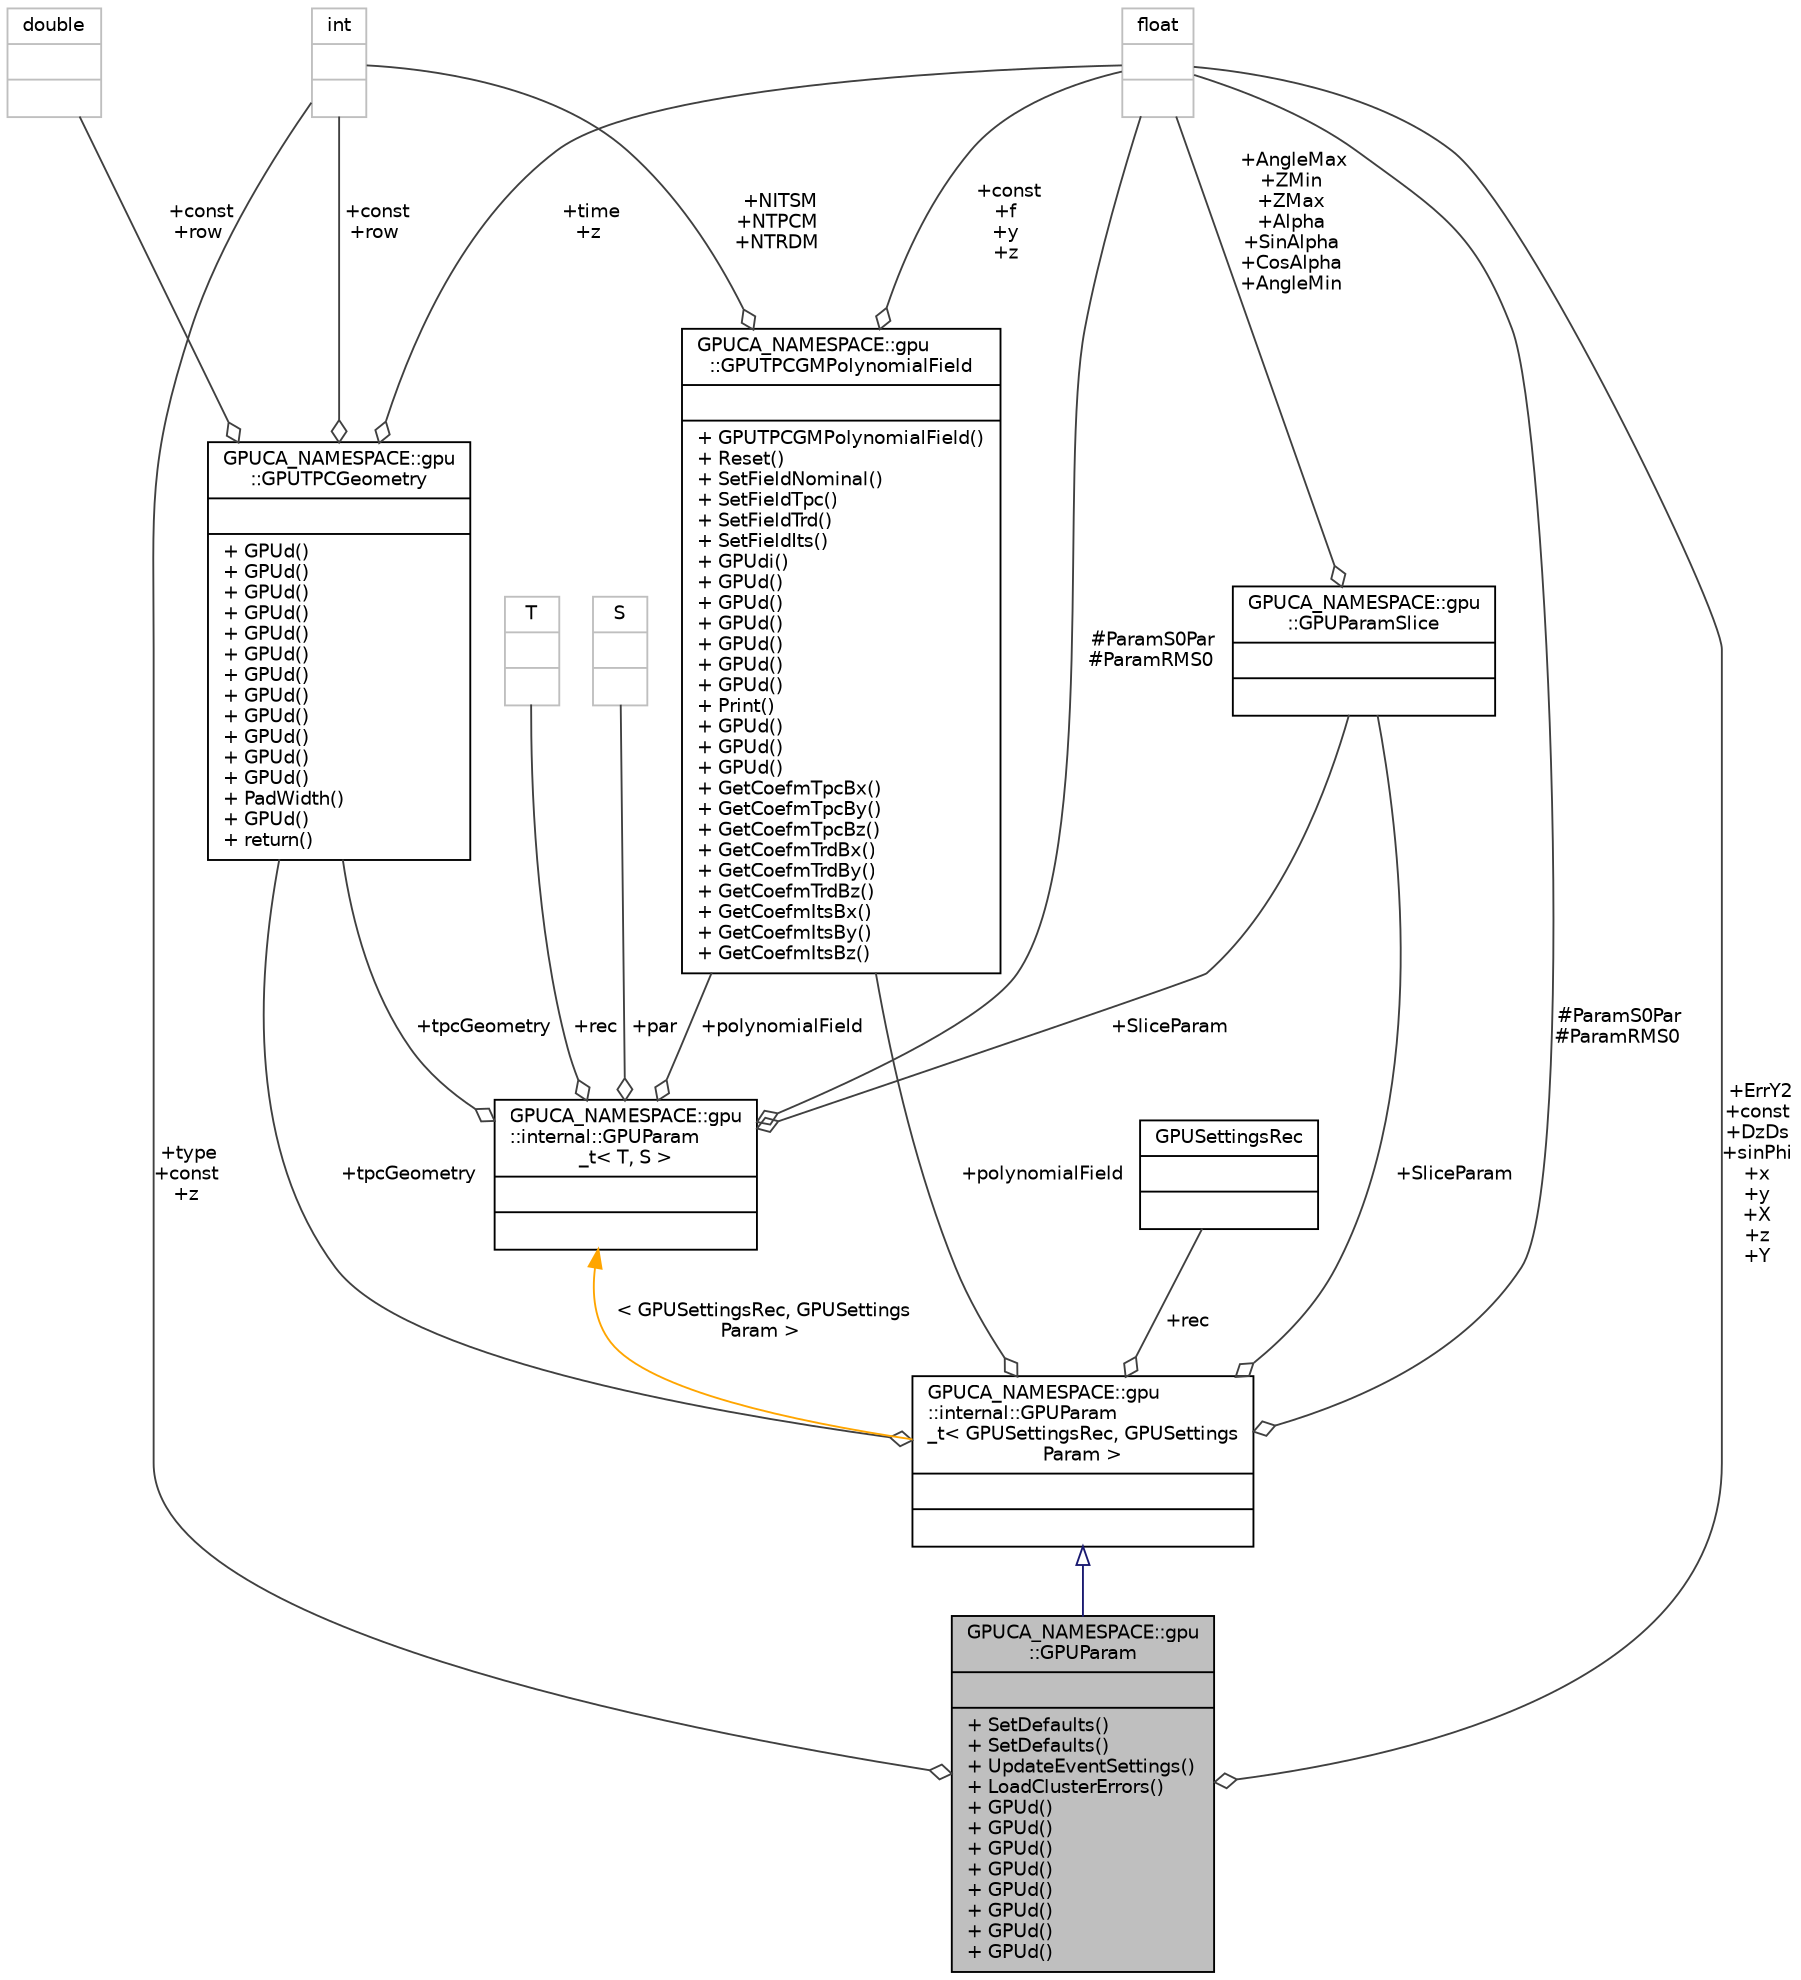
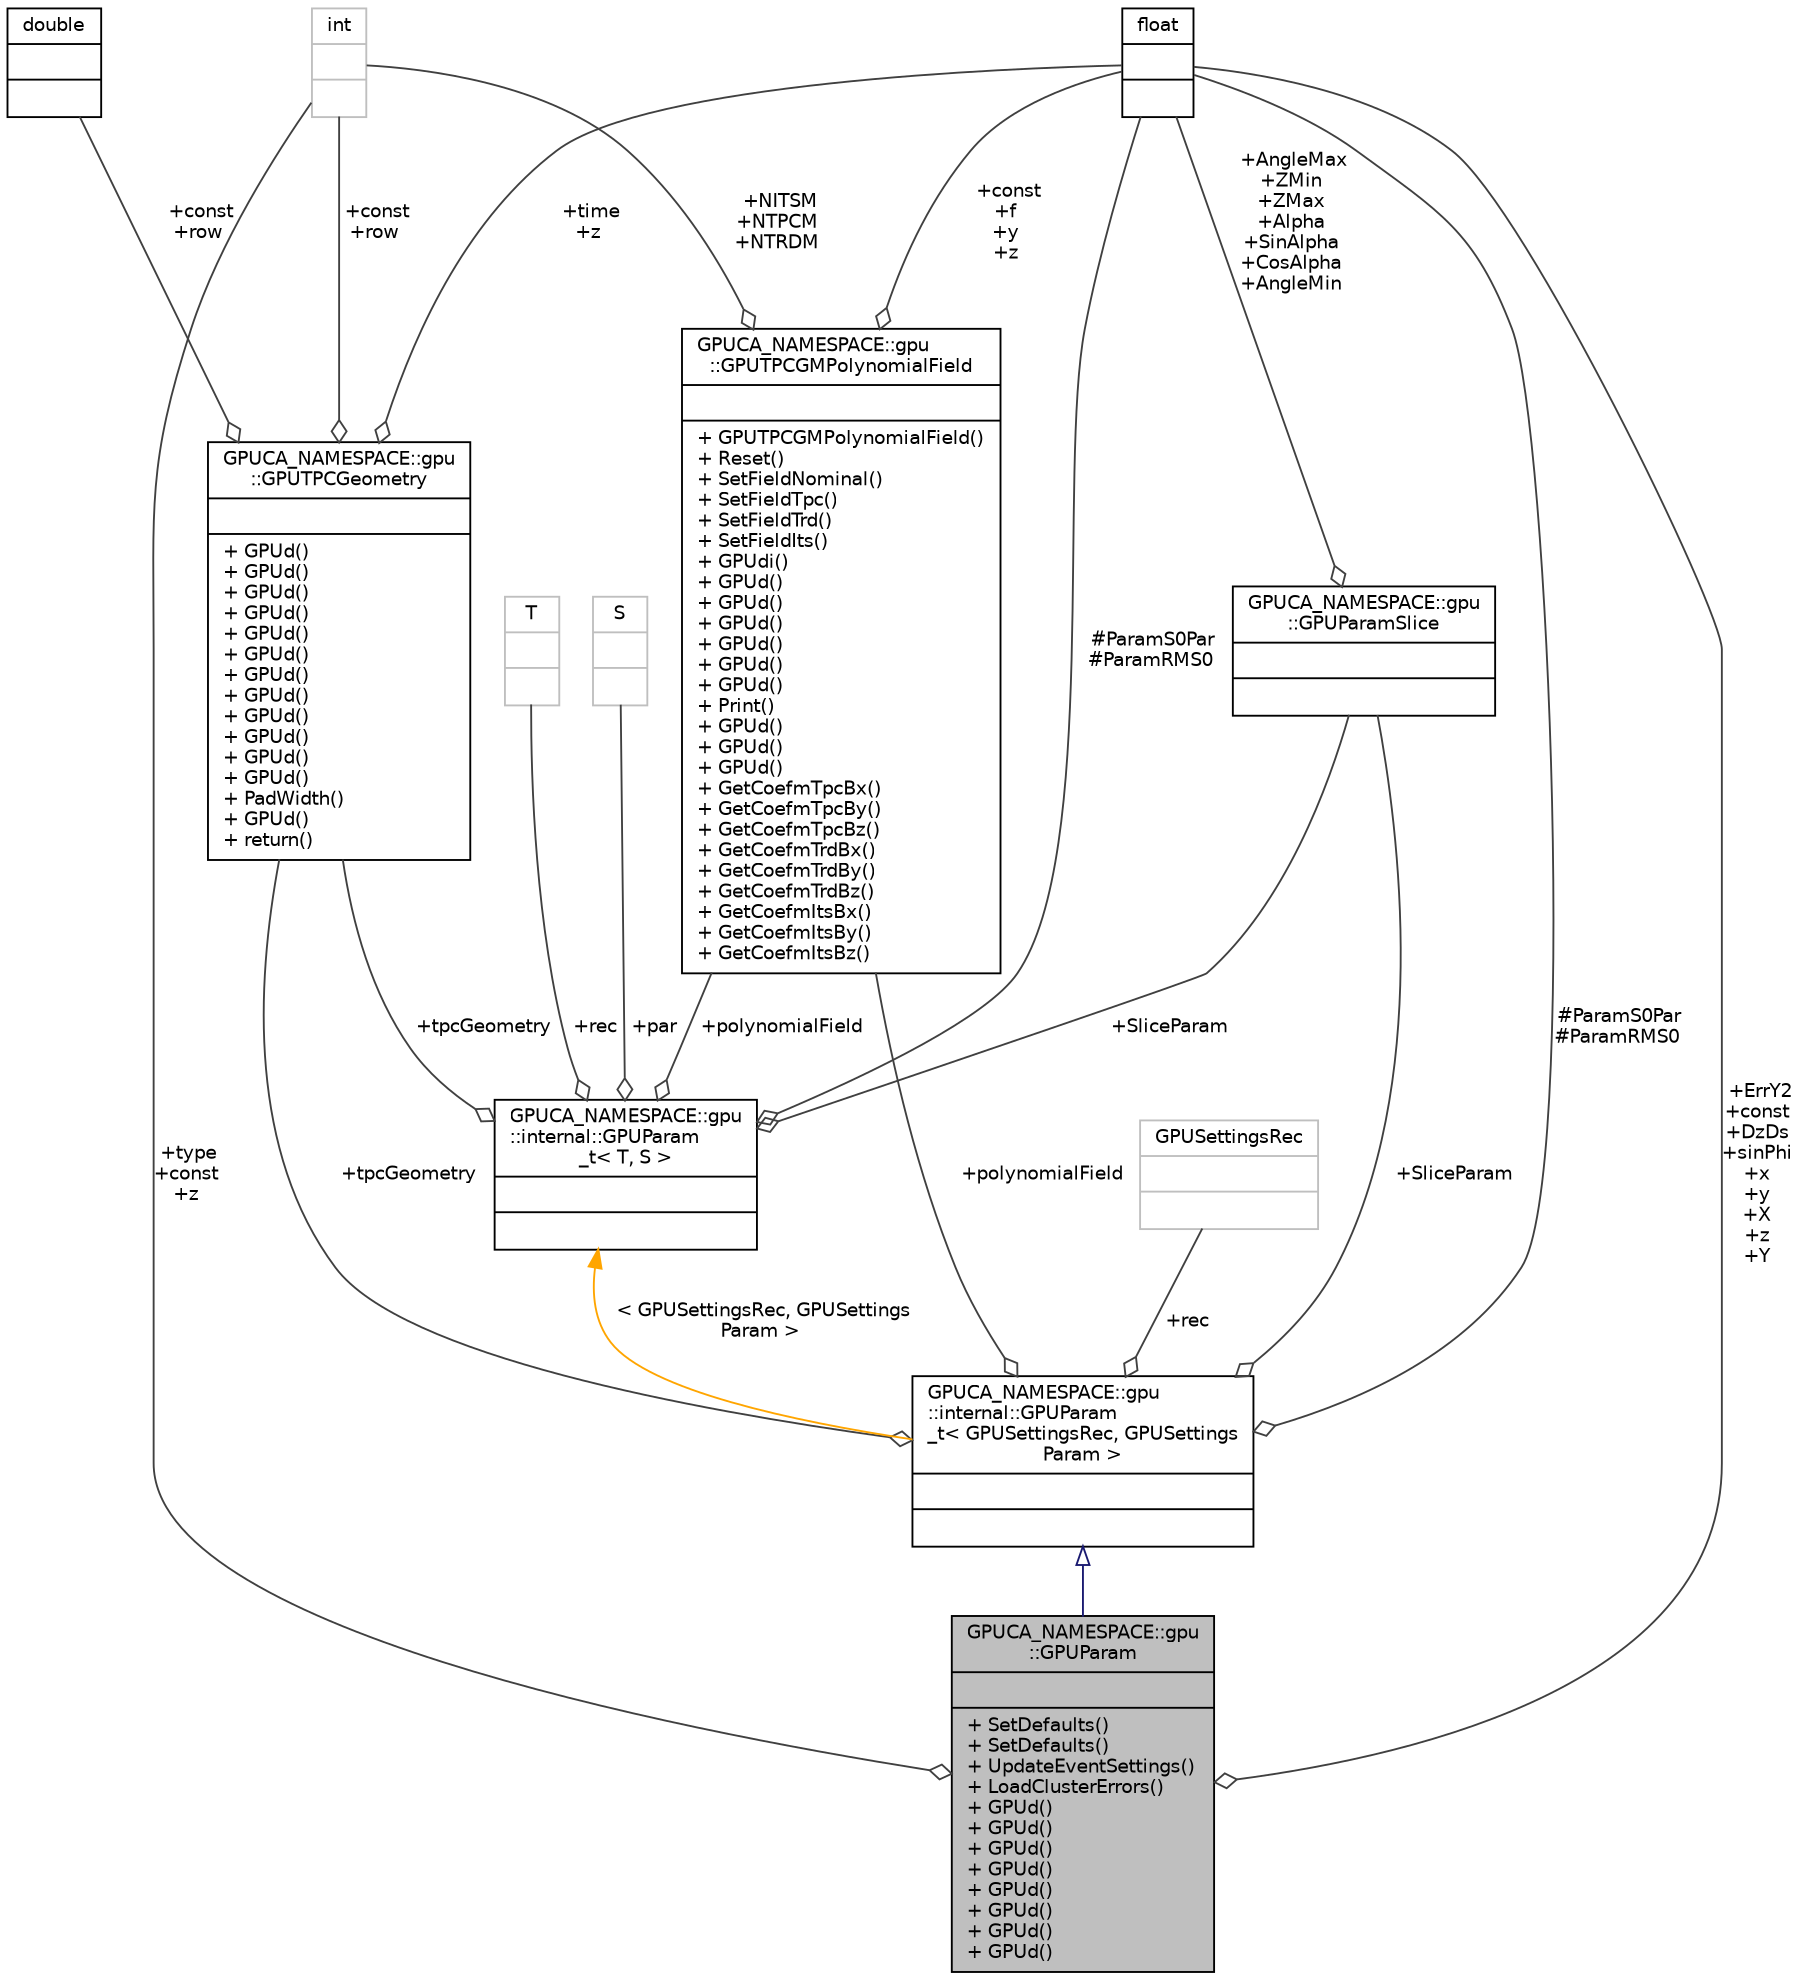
node "double": color grey75 -> black
node "float": color grey75 -> black
node "GPUSettingsRec": color black -> grey75
